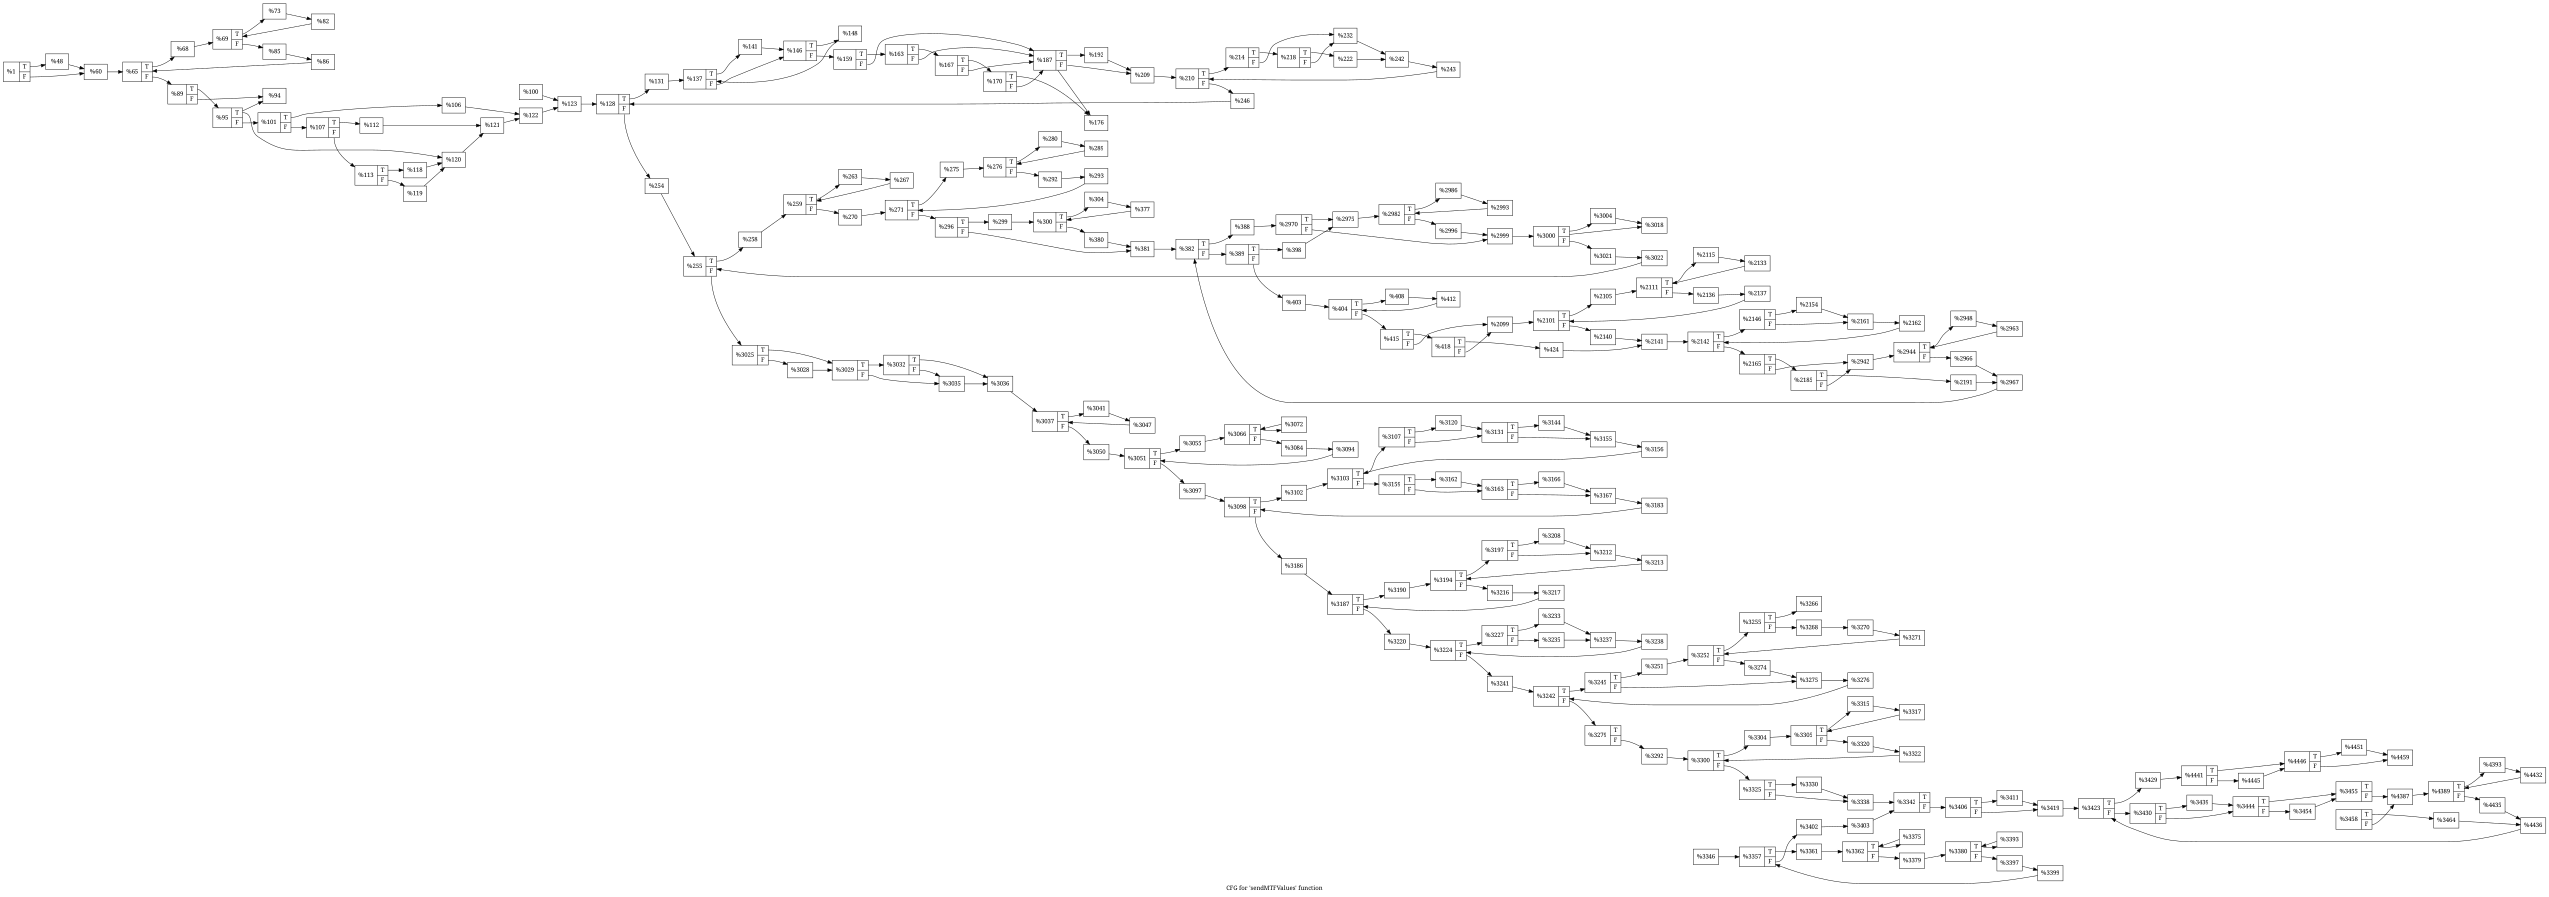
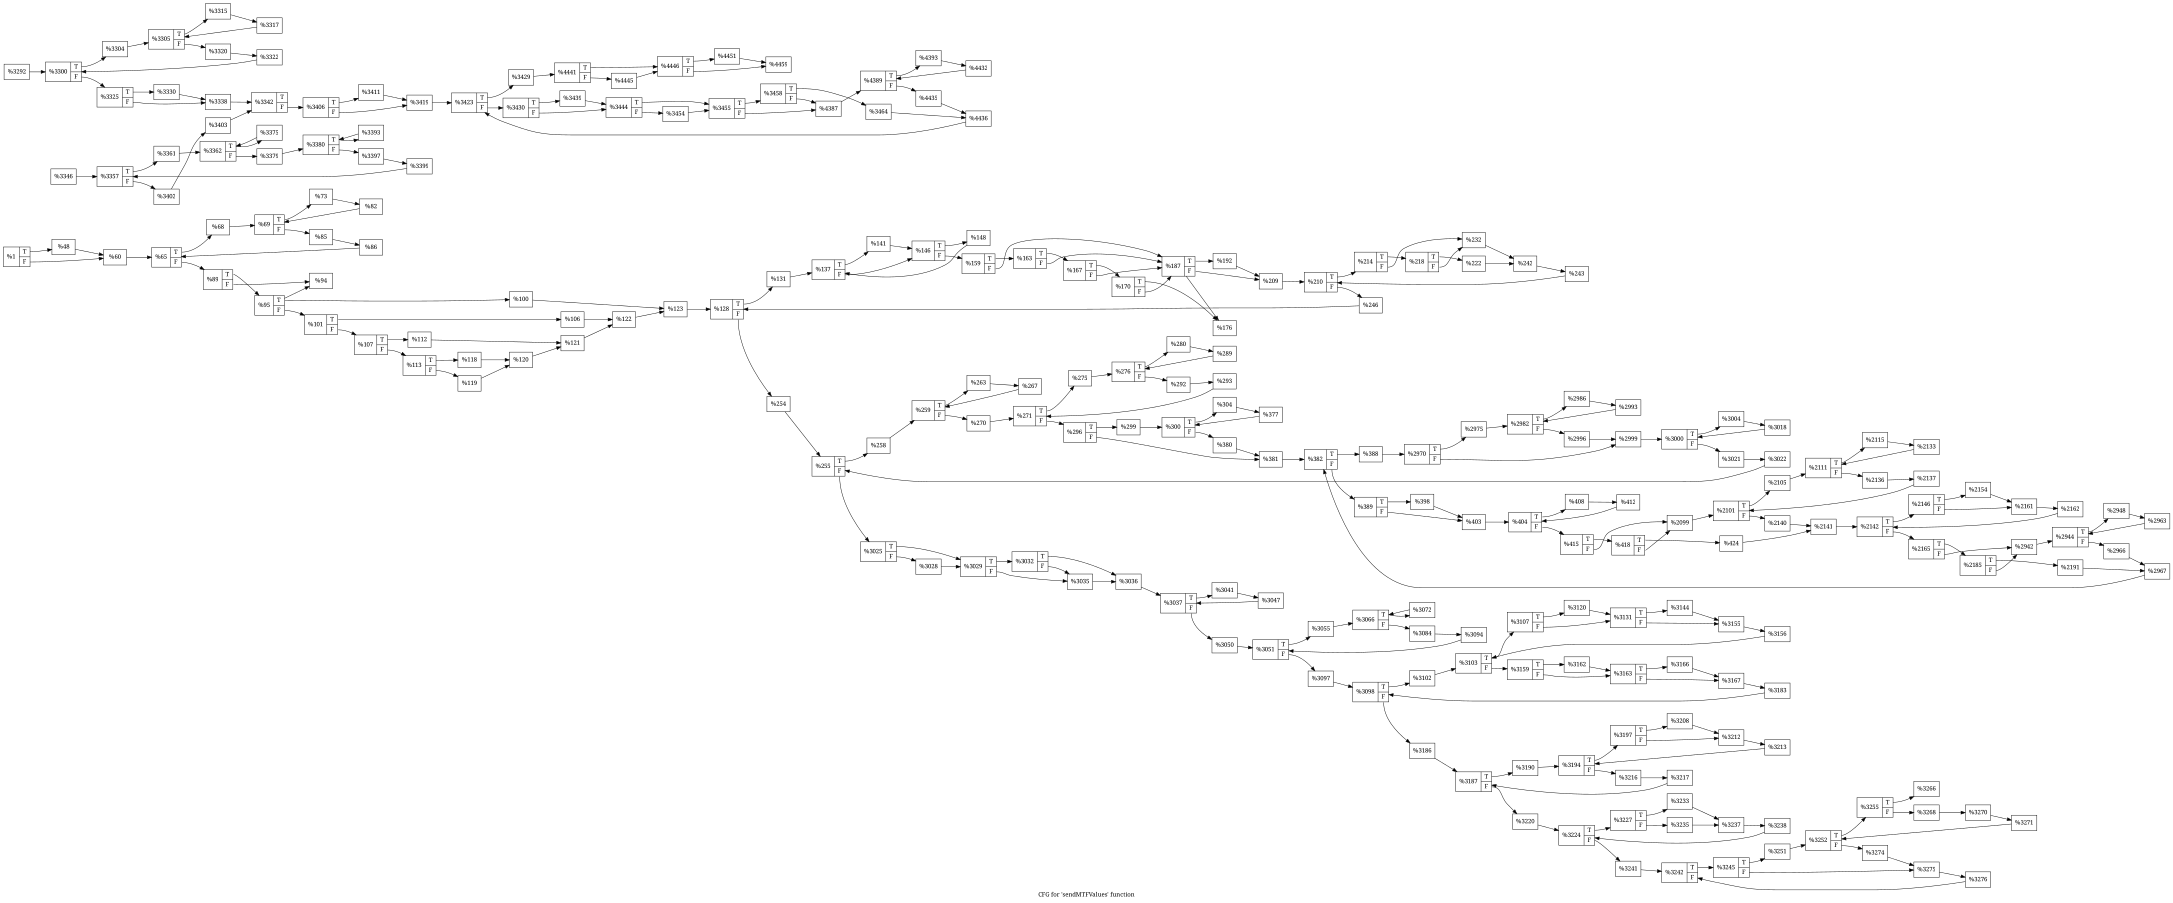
edge "%3455" -> "%3458": added
edge "%95" -> "%120": now "%95" -> "%100"
edge "%3000" -> "%3018": reversed
edge "%398" -> "%2975": now "%398" -> "%403"
node "%3279": removed
